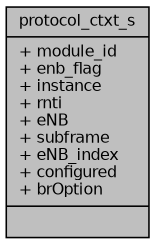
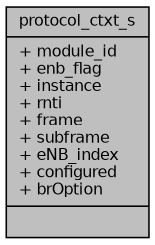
node "protocol_ctxt_s": text "+ eNB" -> "+ frame"
